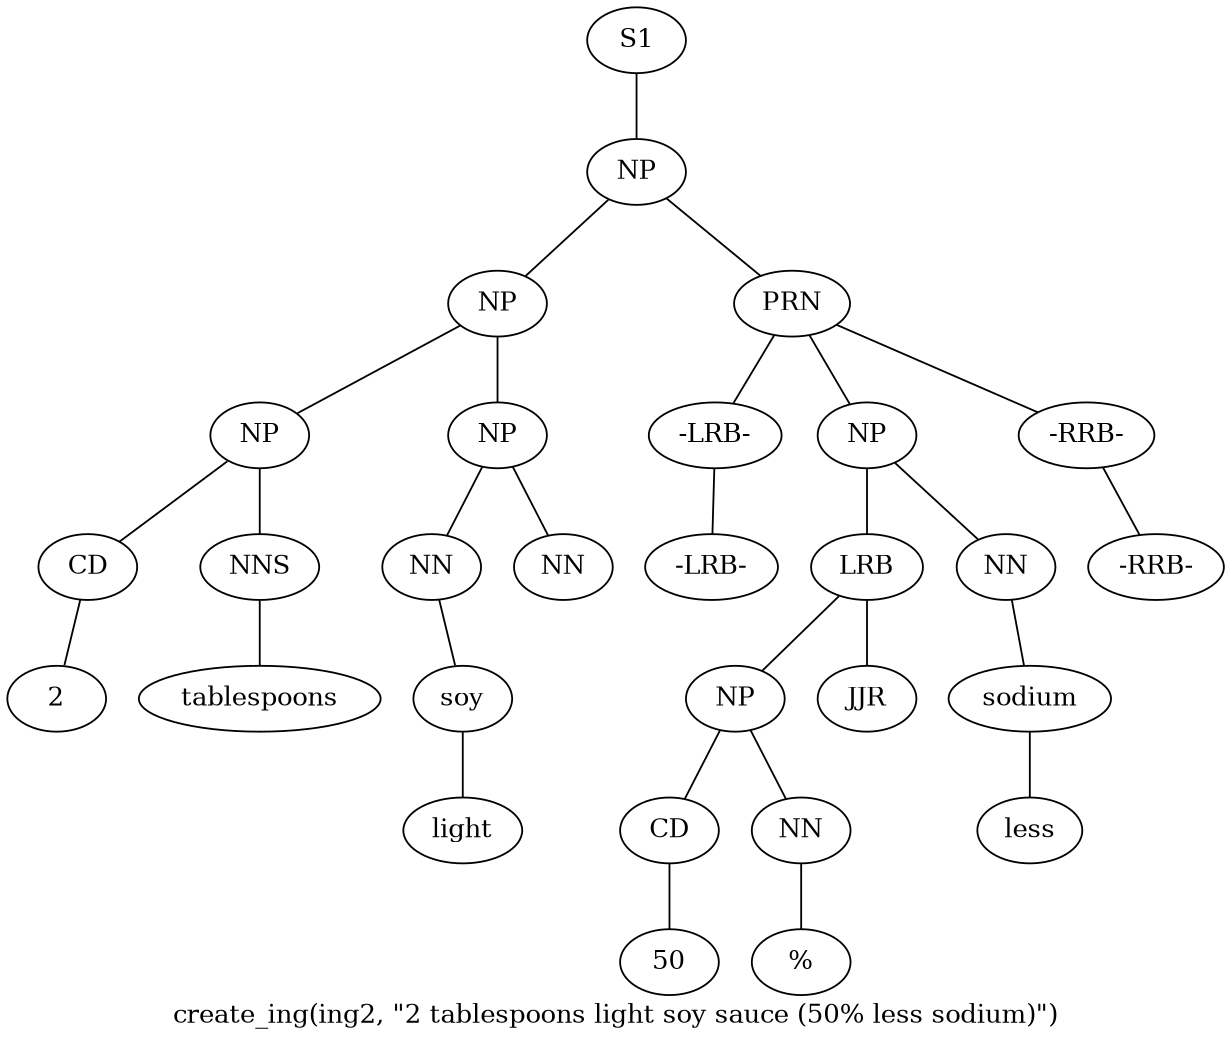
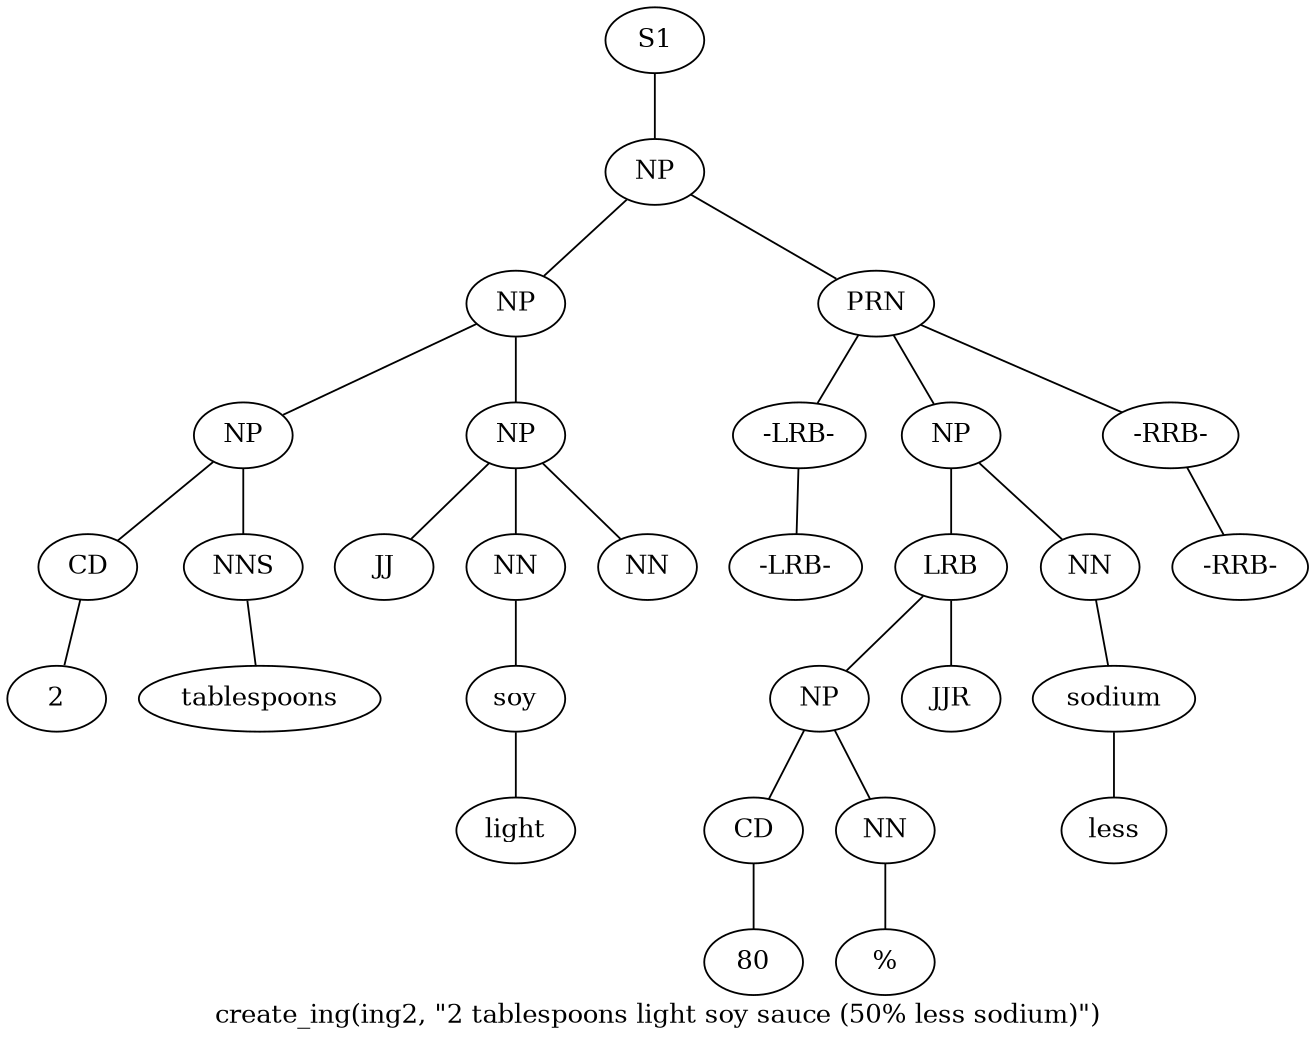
node "JJ": added
node "50": label "50" -> "80"
